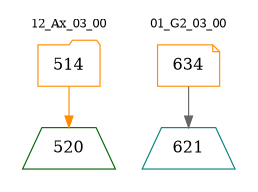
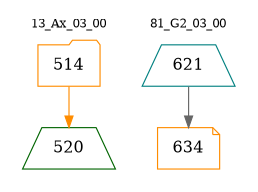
cluster "12_Ax_03_00": label "12_Ax_03_00" -> "13_Ax_03_00"
cluster "01_G2_03_00": label "01_G2_03_00" -> "81_G2_03_00"
edge "634" -> "621": reversed
